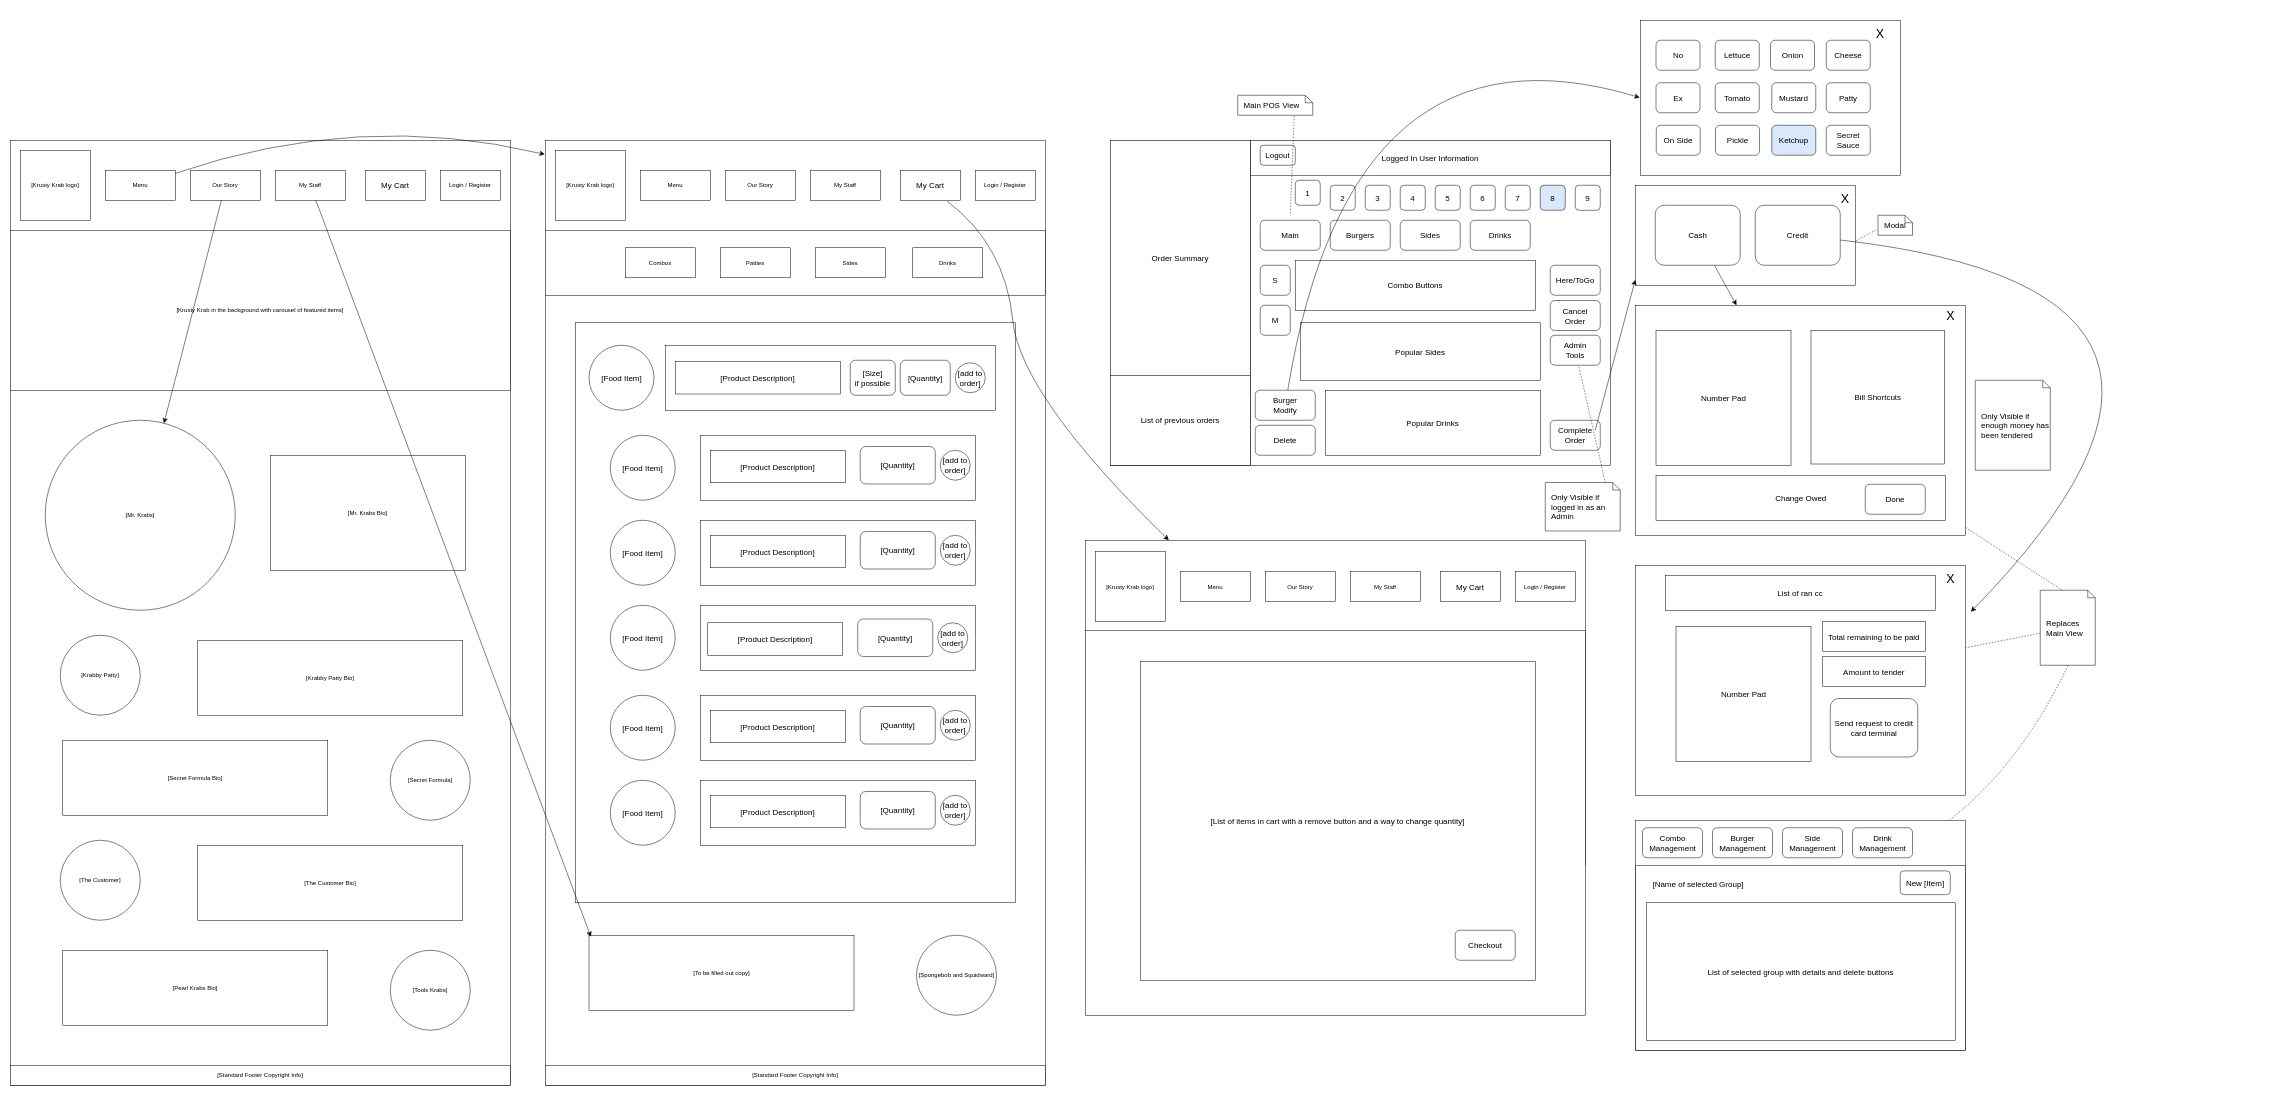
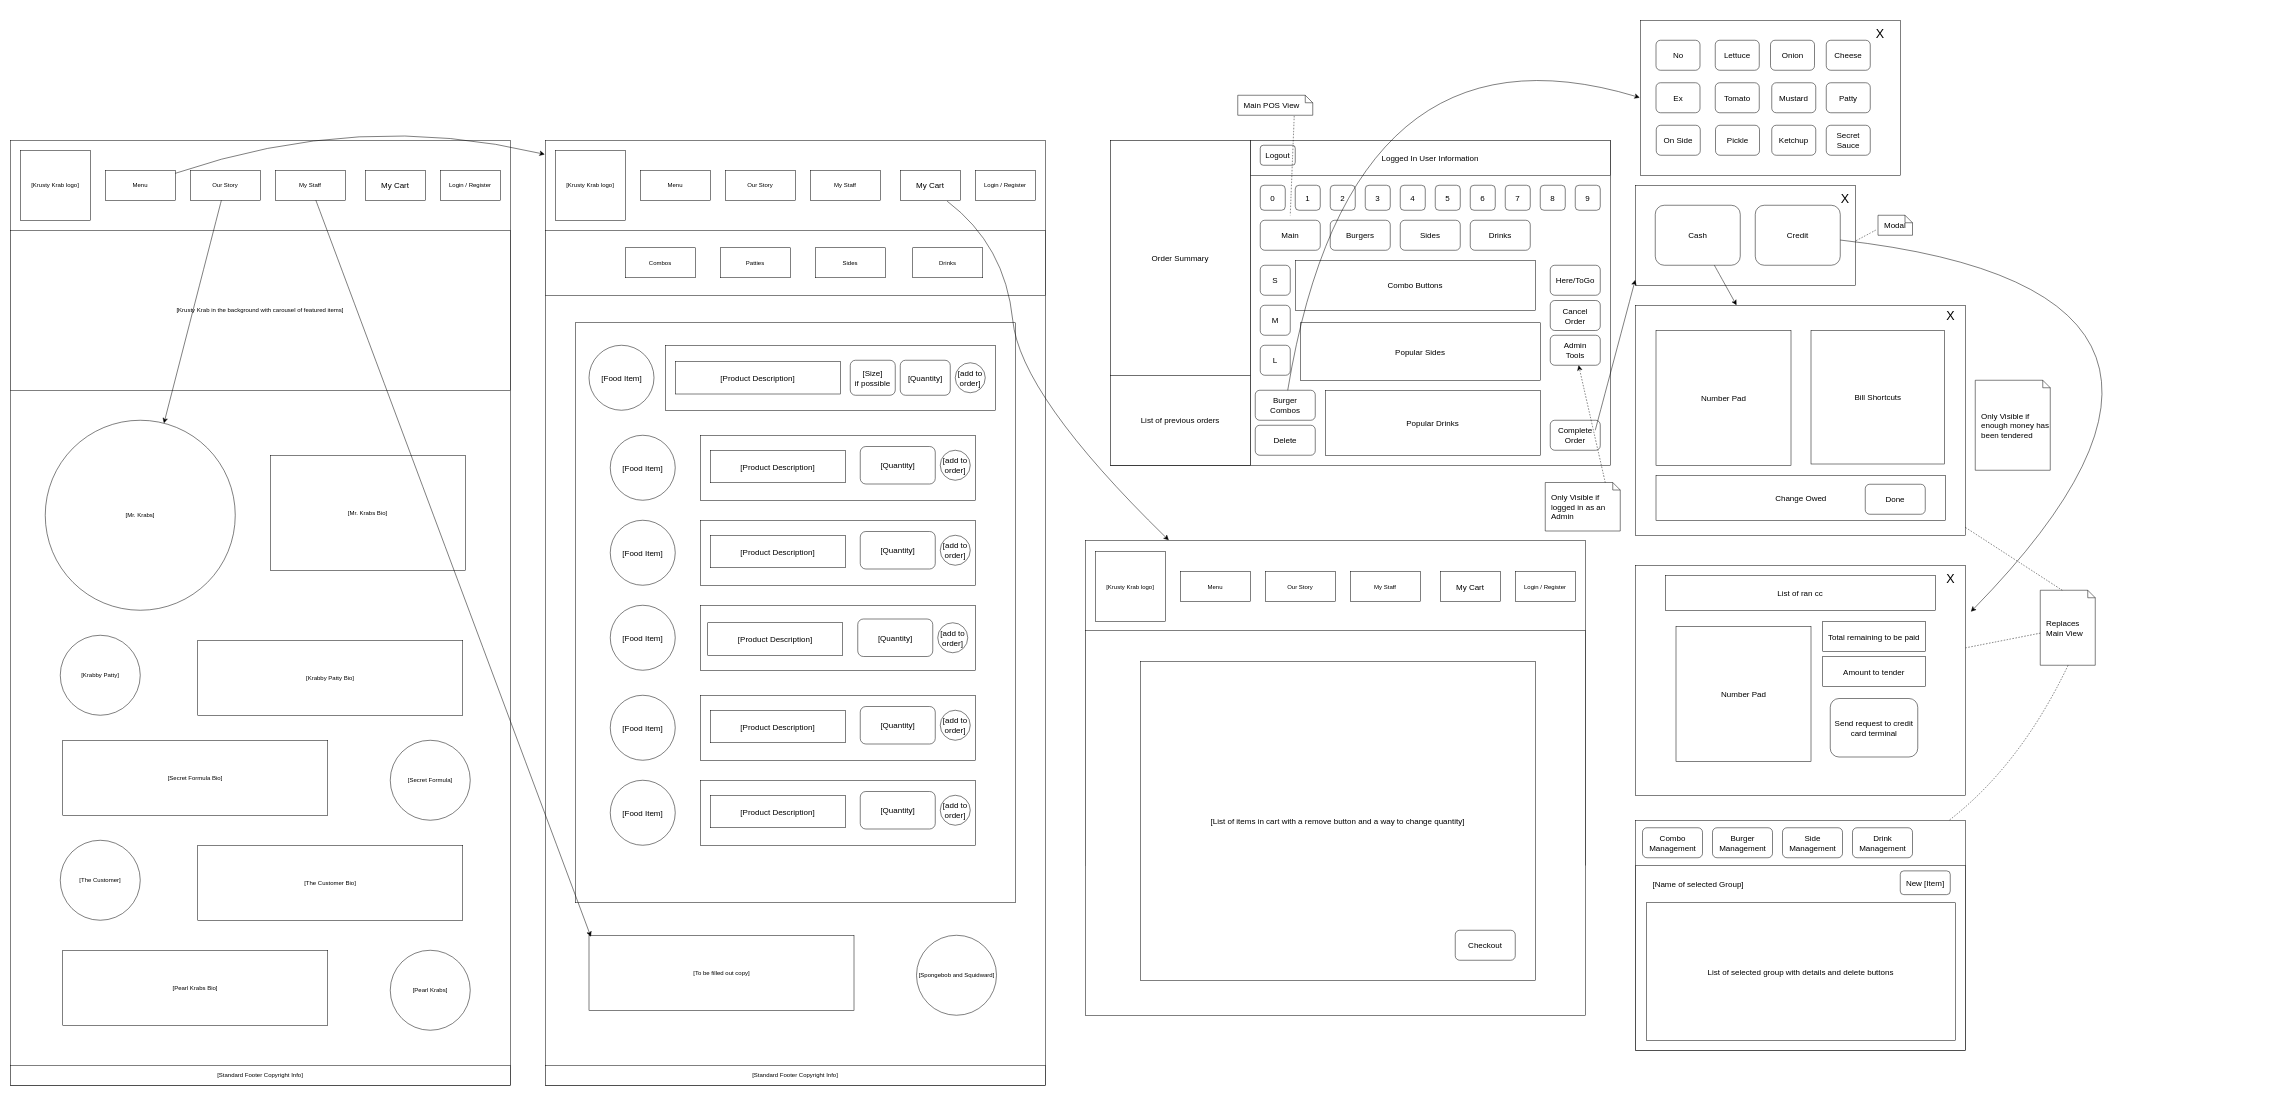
node "Ketchup": fillcolor #dae8fc -> #ffffff
node "1": moved (1308, 193) -> (1308, 198)
node "0": added
node "8": fillcolor #dae8fc -> #ffffff
node "L": added
edge "Admin Tools" -- "Only Visible if logged in as an Admin": arrowhead none -> classic
node "Burger Modify": label "Burger Modify" -> "Burger Combos"
node "[Tools Krabs]": label "[Tools Krabs]" -> "[Pearl Krabs]"
